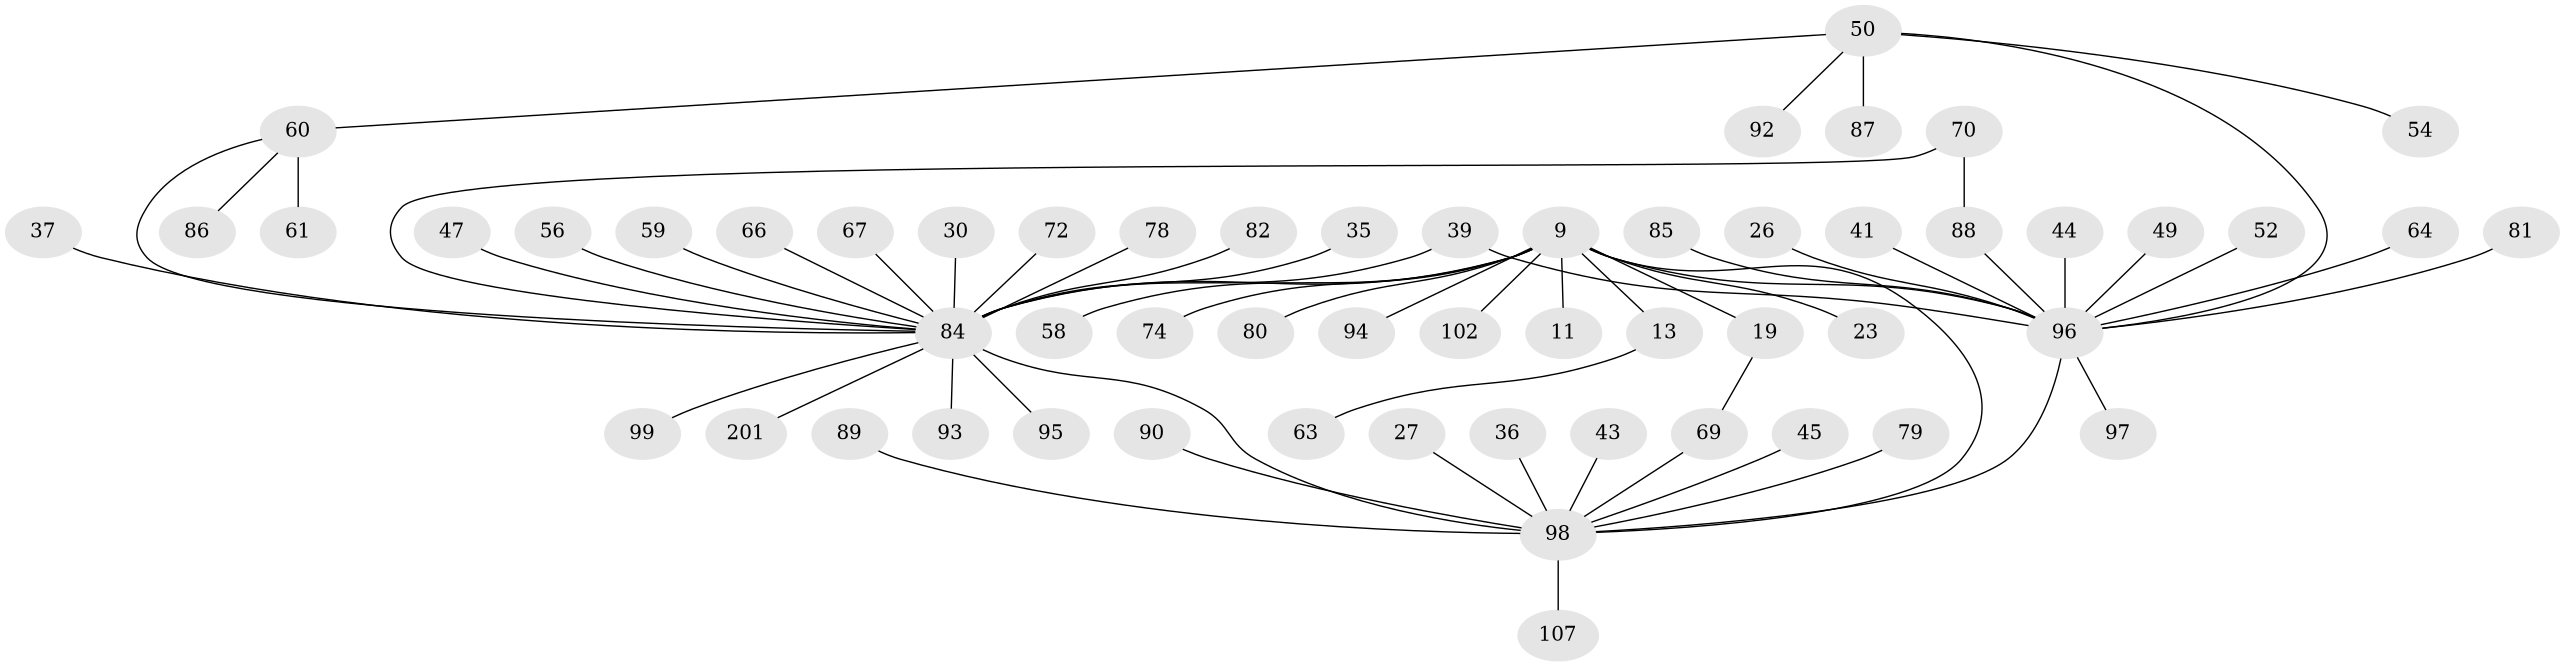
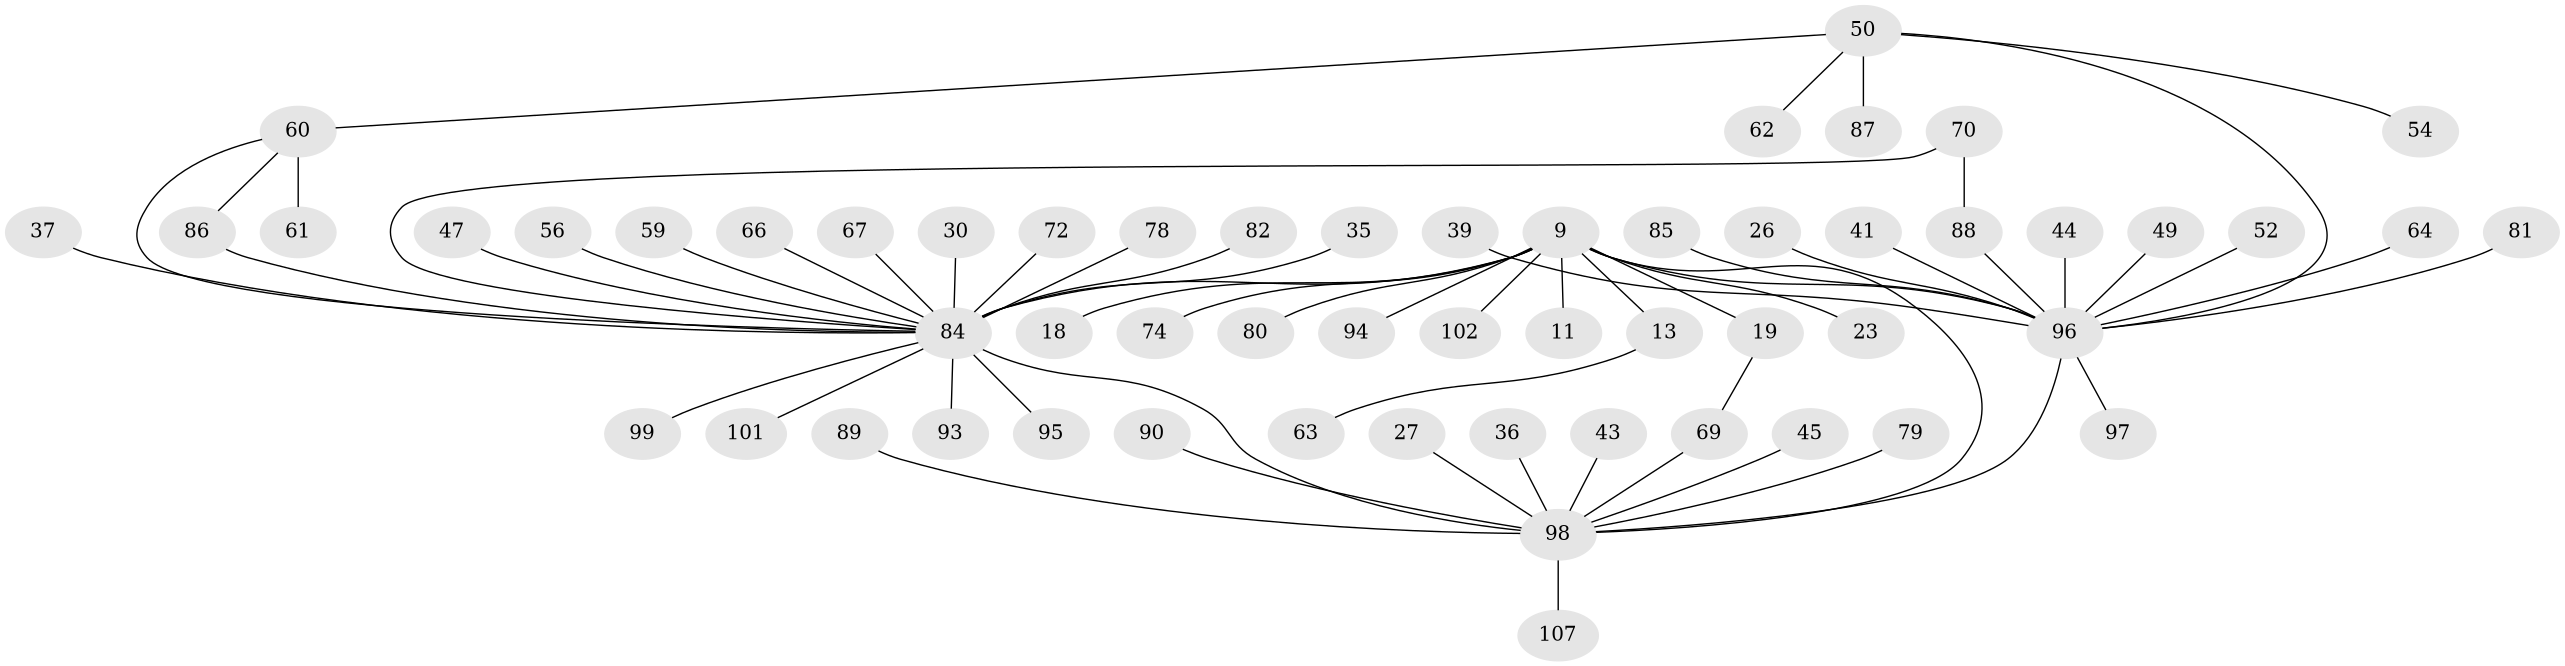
node "92": label "92" -> "62"
edge "39" -- "84": now "86" -- "84"
node "58": label "58" -> "18"
node "201": label "201" -> "101"
